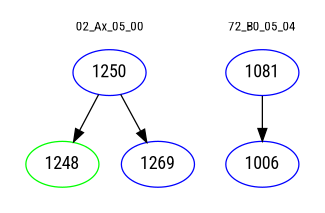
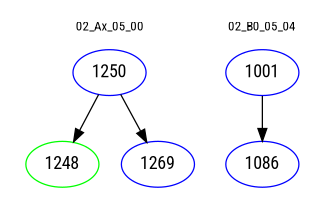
cluster "72_B0_05_04": label "72_B0_05_04" -> "02_B0_05_04"
node "1081": label "1081" -> "1001"
node "1006": label "1006" -> "1086"
